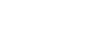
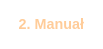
node "2. Manuał": added
